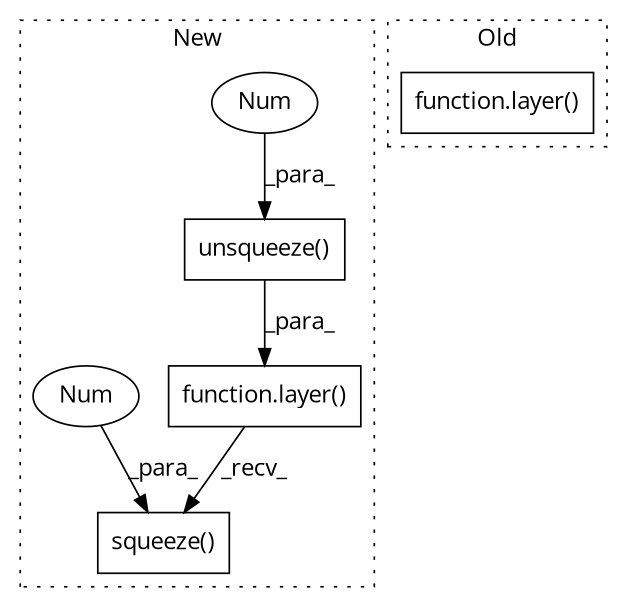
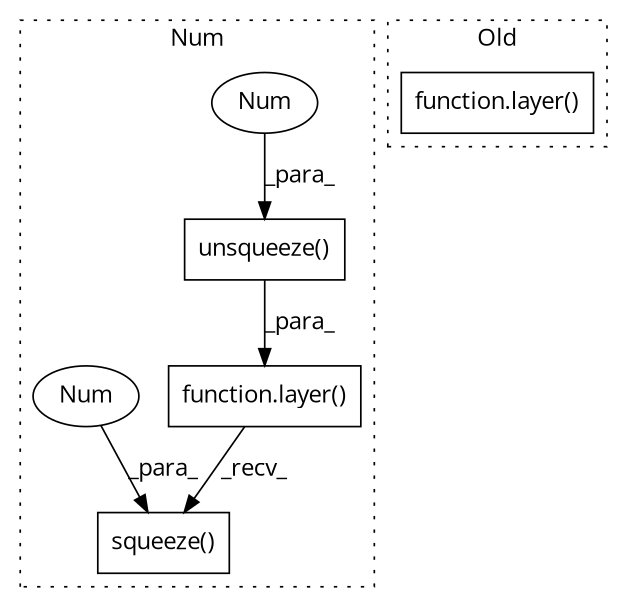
cluster "New": label "New" -> "Num"
